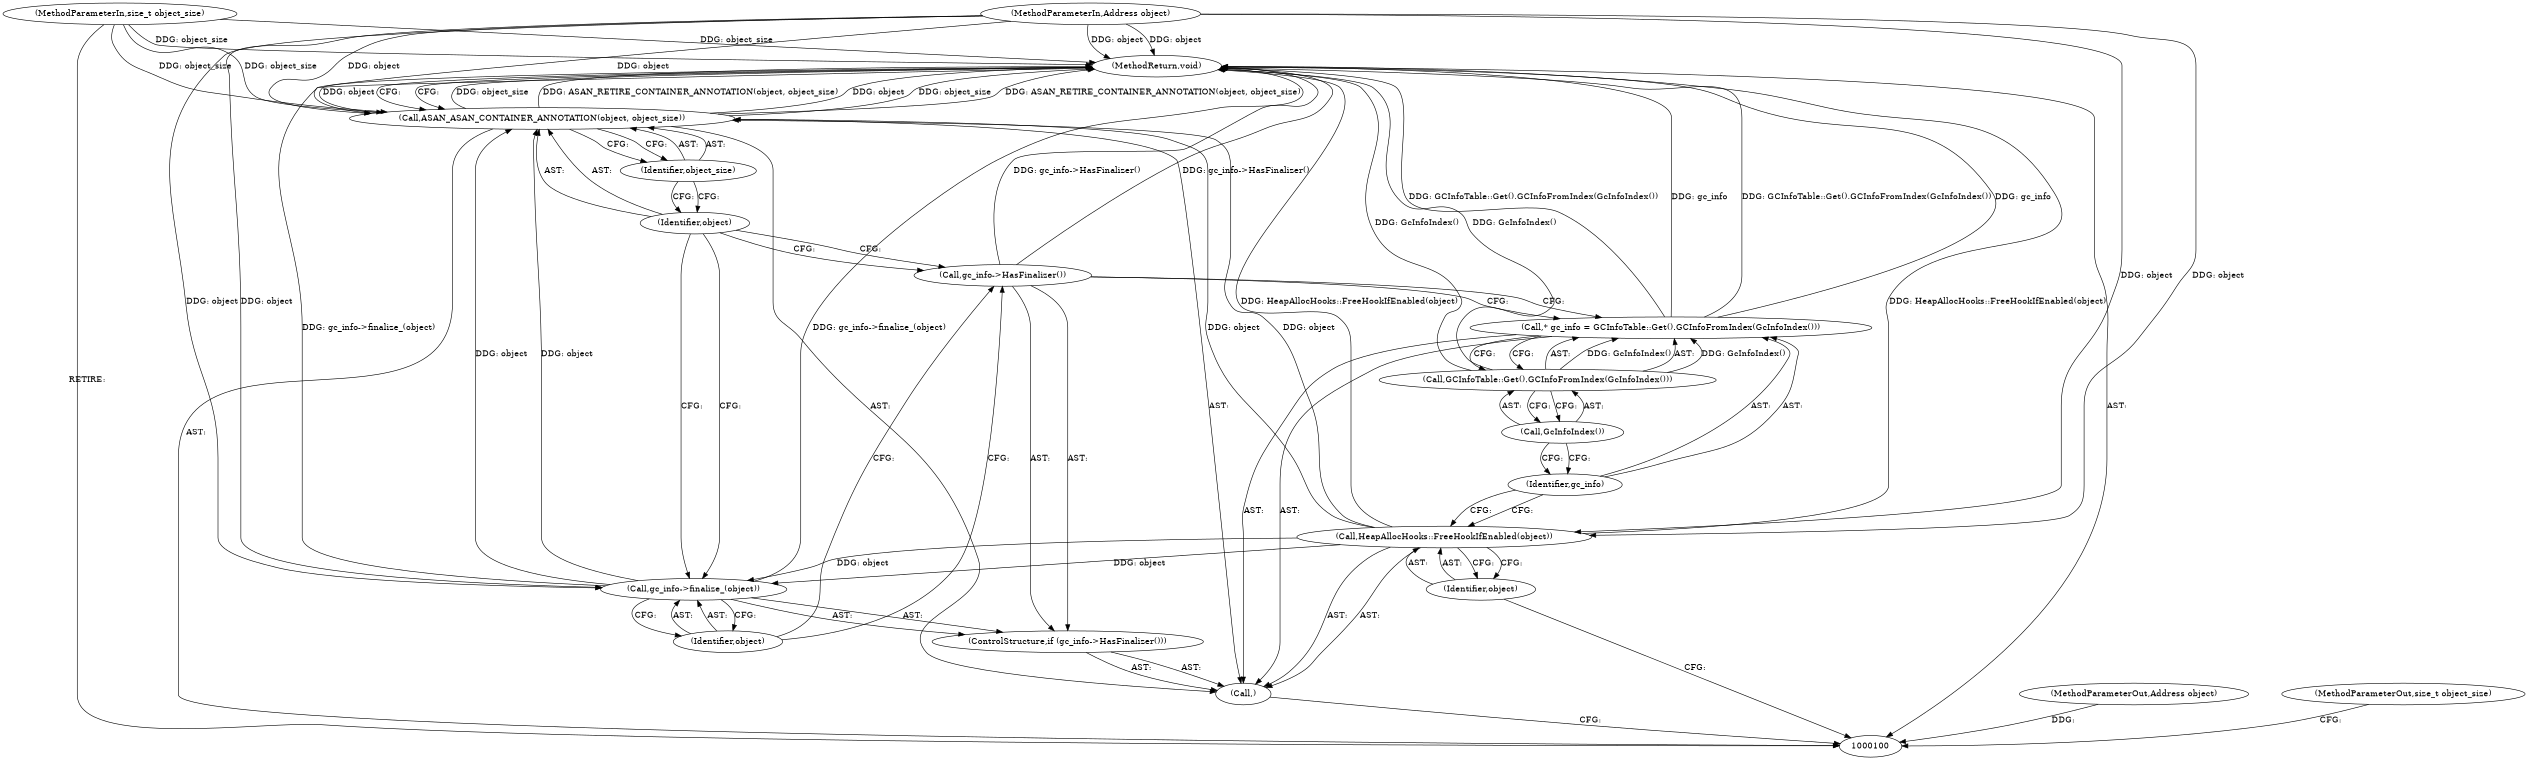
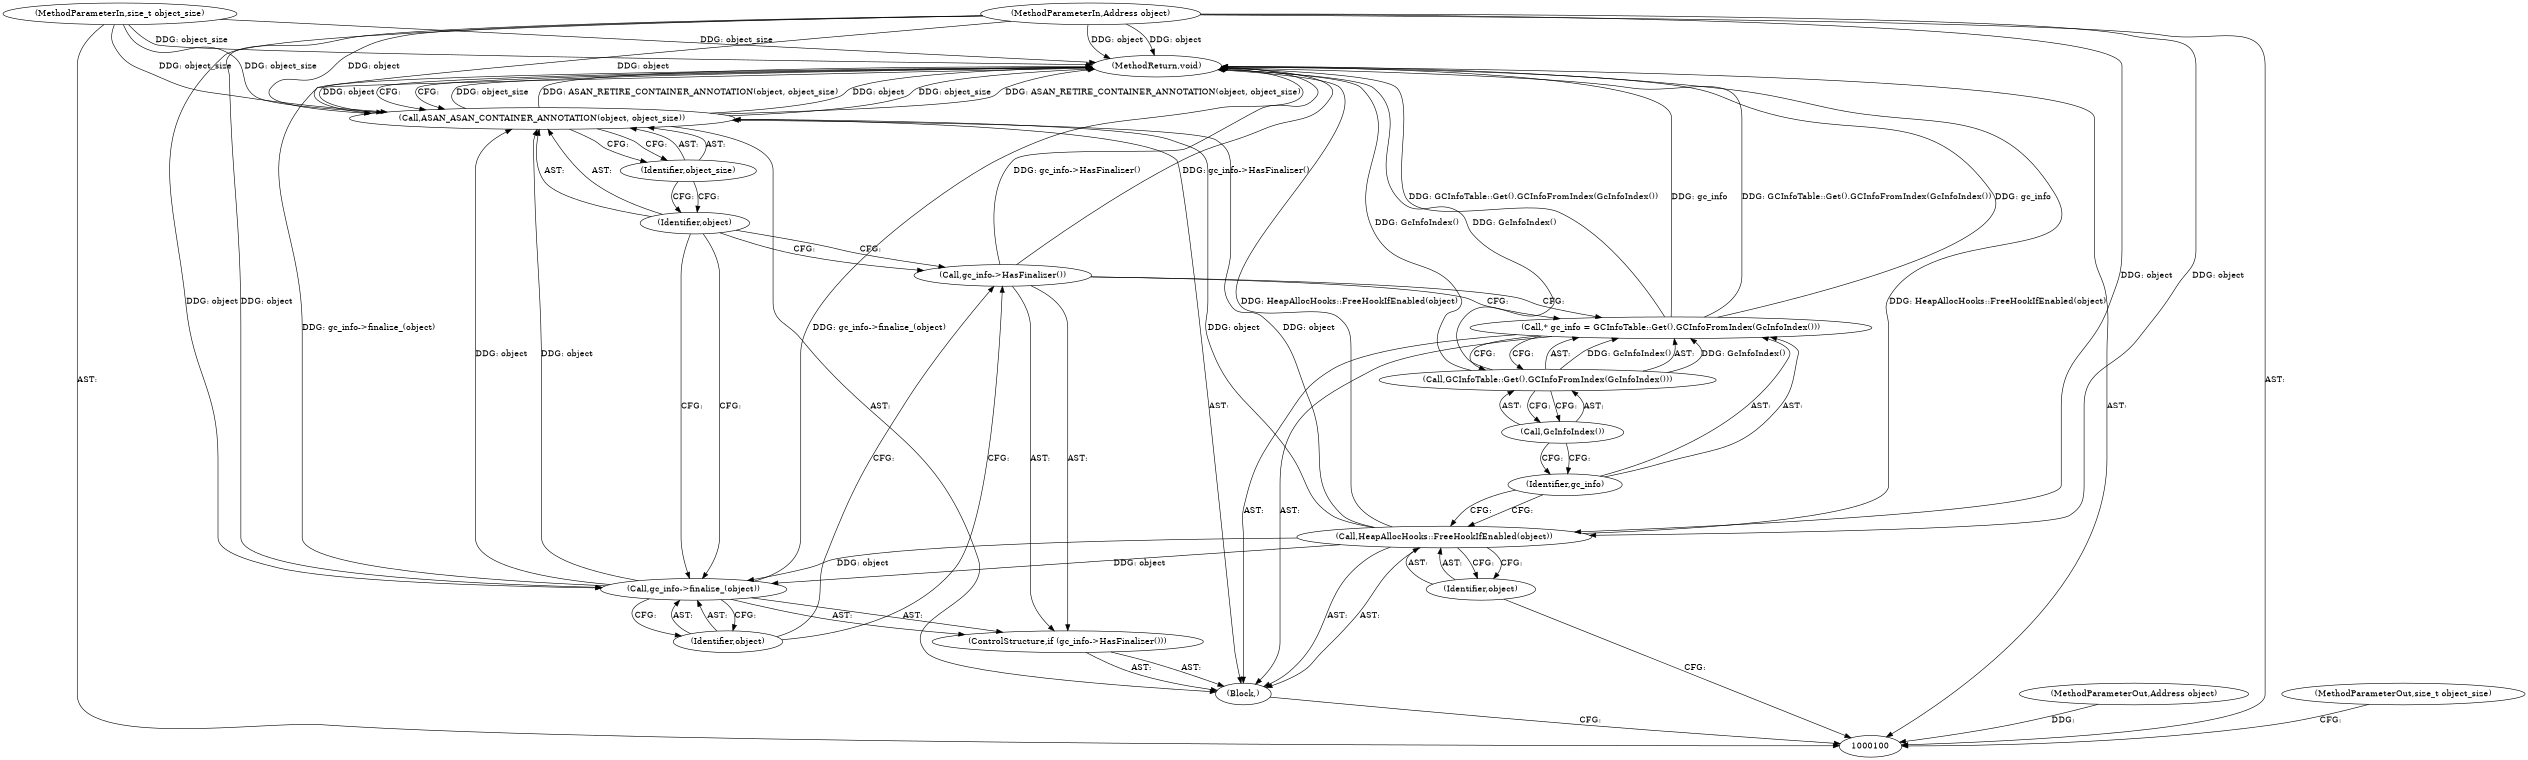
edge "(MethodParameterIn,size_t object_size)" -> "1000100": label "RETIRE: " -> "AST: "
node "(Call,)": label "(Call,)" -> "(Block,)"
edge "(Call,ASAN_ASAN_CONTAINER_ANNOTATION(object, object_size))" -> "1000100": now "(MethodParameterIn,Address object)" -> "1000100"
